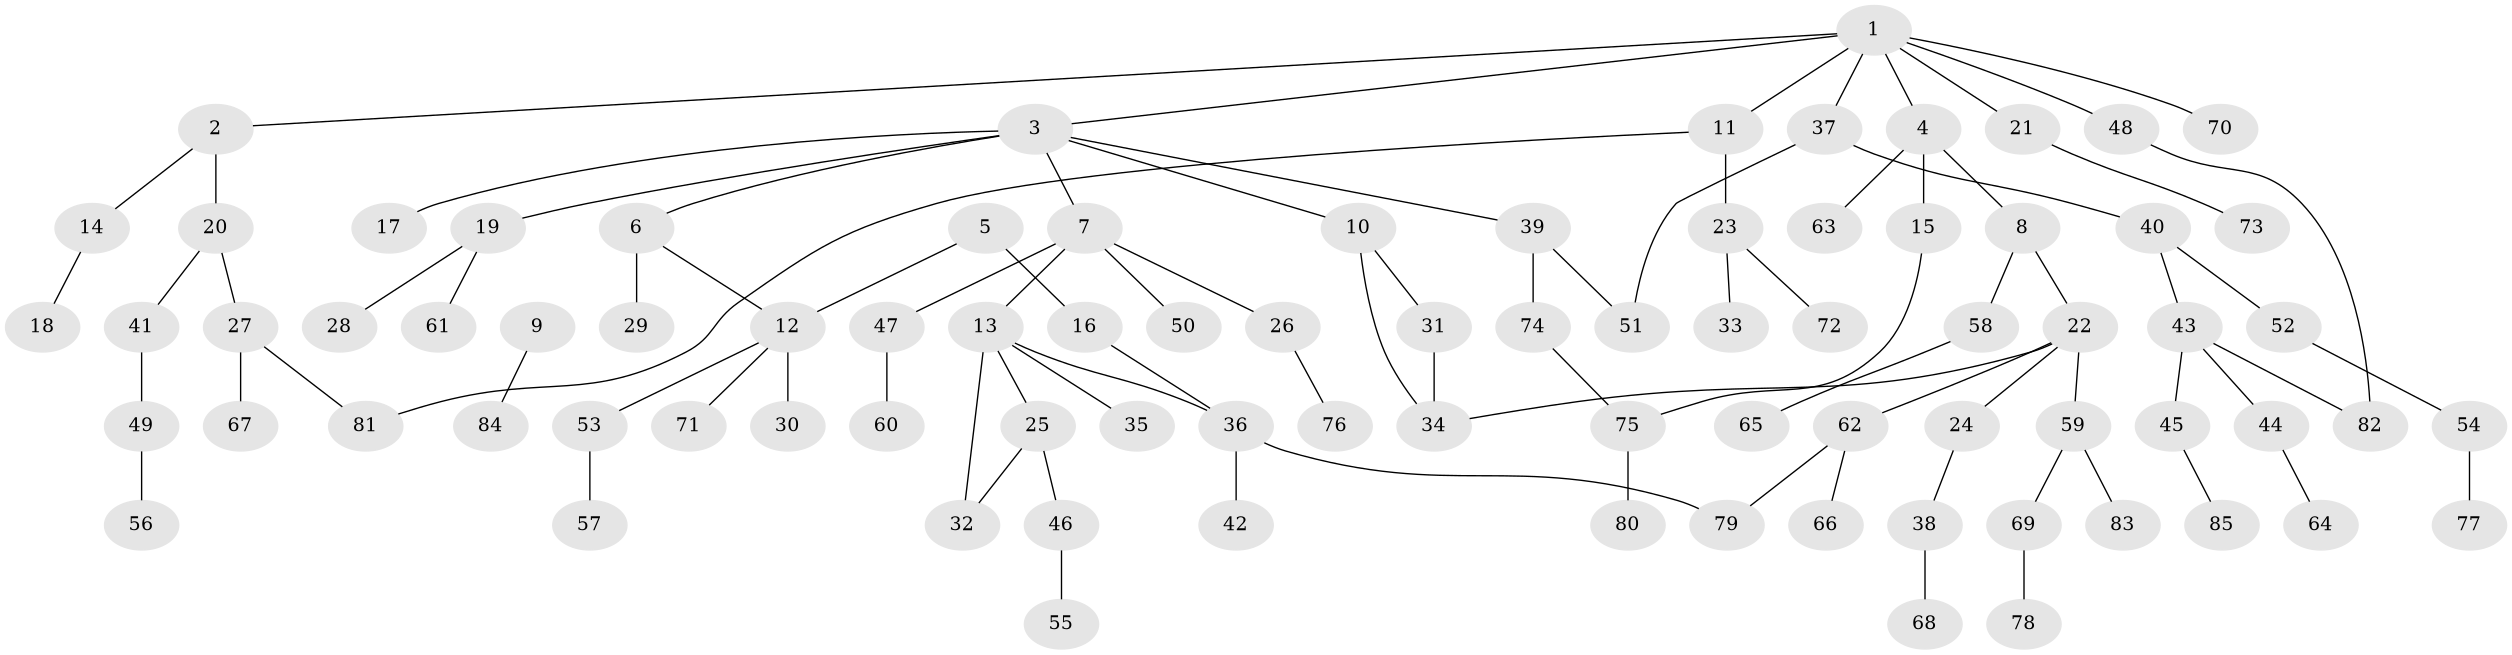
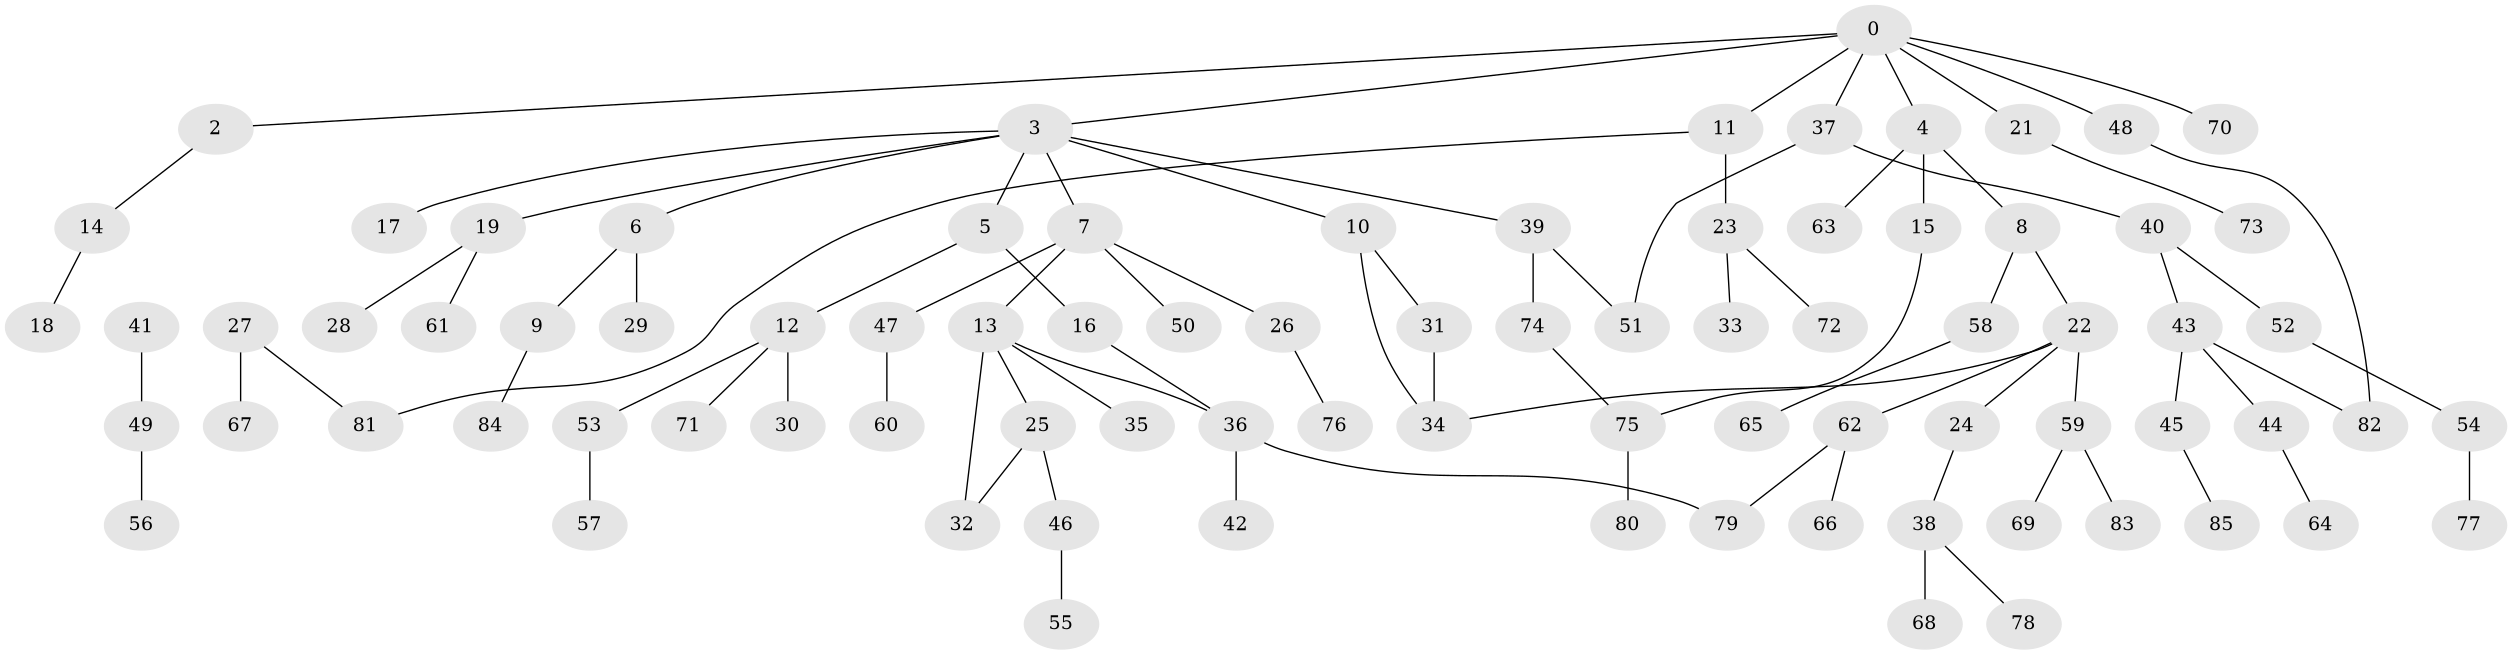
node "1": label "1" -> "0"
edge "3" -- "5": added
node "20": removed
edge "6" -- "12": now "6" -- "9"
edge "69" -- "78": now "38" -- "78"
